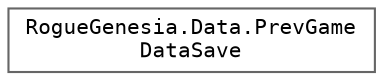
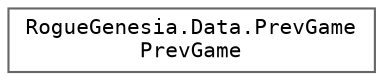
node "RogueGenesia.Data.PrevGame DataSave": label "RogueGenesia.Data.PrevGame DataSave" -> "RogueGenesia.Data.PrevGame PrevGame"
